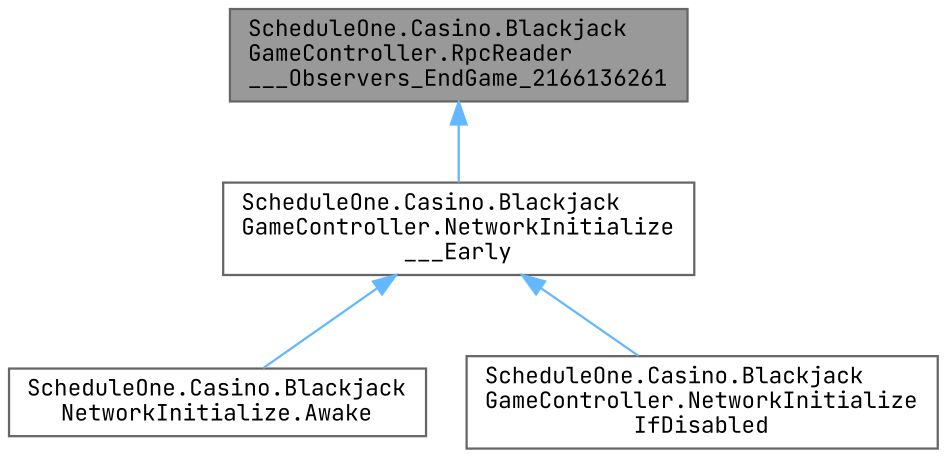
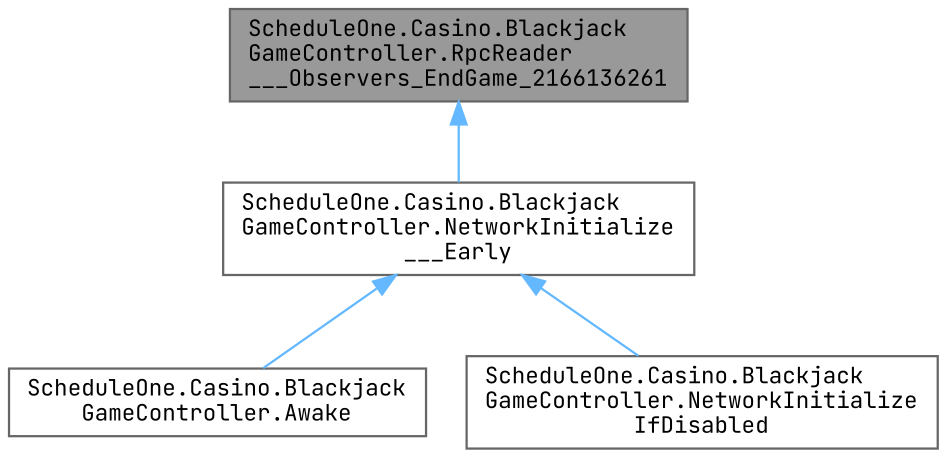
node "ScheduleOne.Casino.Blackjack NetworkInitialize.Awake": label "ScheduleOne.Casino.Blackjack NetworkInitialize.Awake" -> "ScheduleOne.Casino.Blackjack GameController.Awake"
